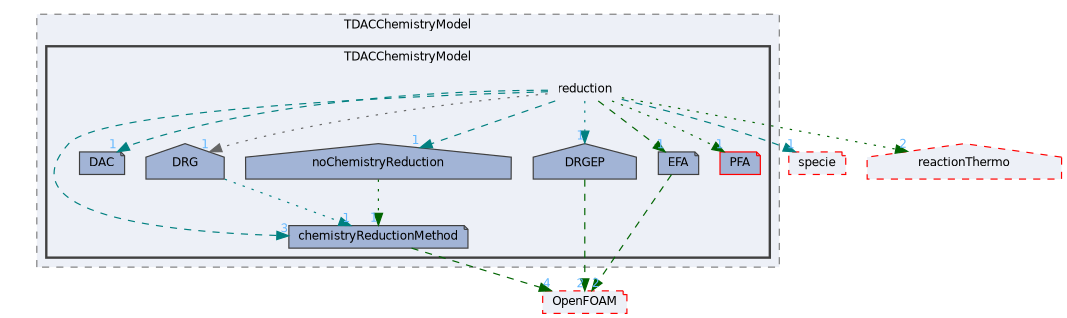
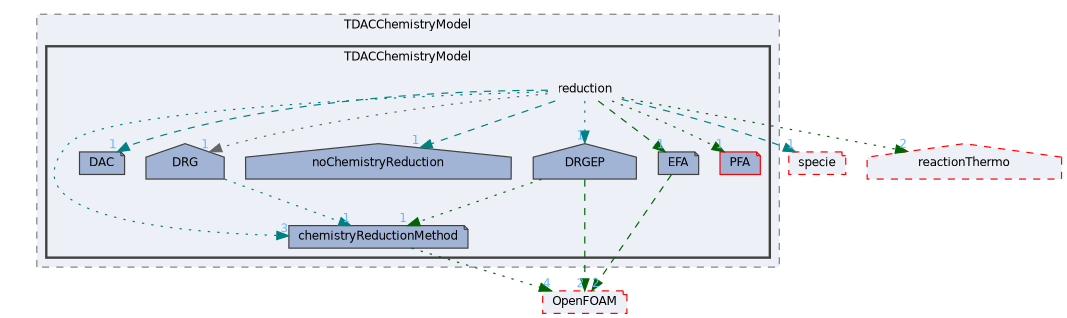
edge "reduction" -> "chemistryReductionMethod": style dashed -> dotted
edge "noChemistryReduction" -> "chemistryReductionMethod": now "DRGEP" -> "chemistryReductionMethod"
edge "chemistryReductionMethod" -> "OpenFOAM": style dashed -> dotted
